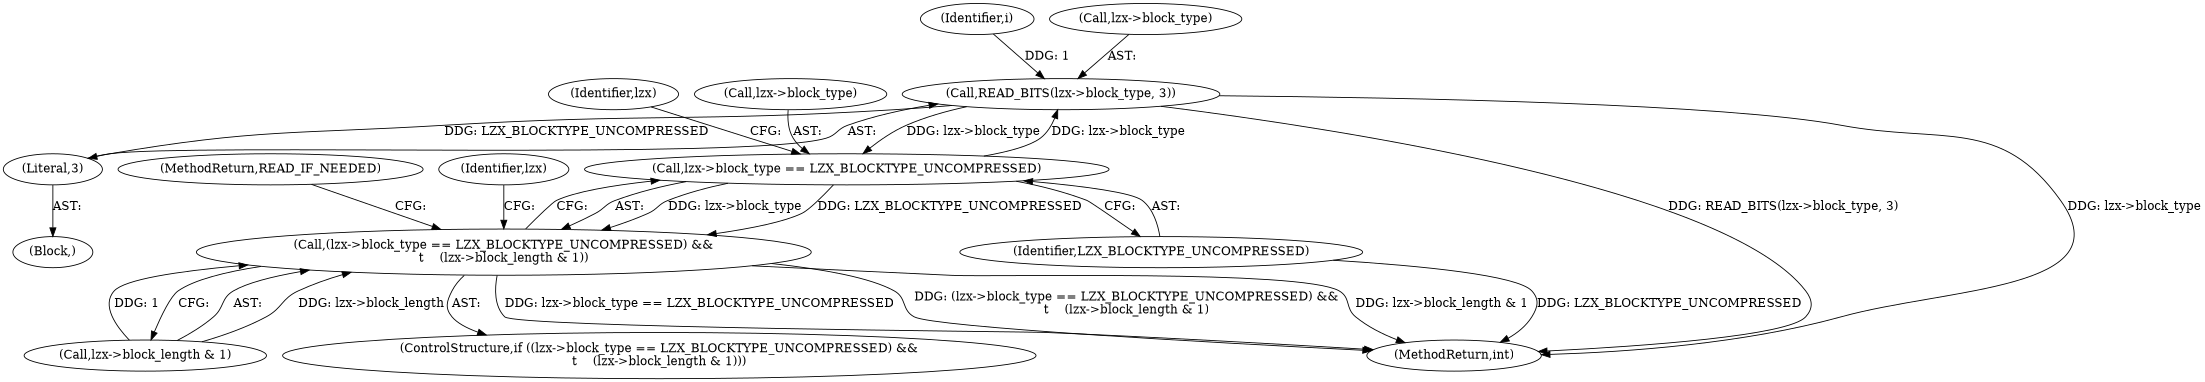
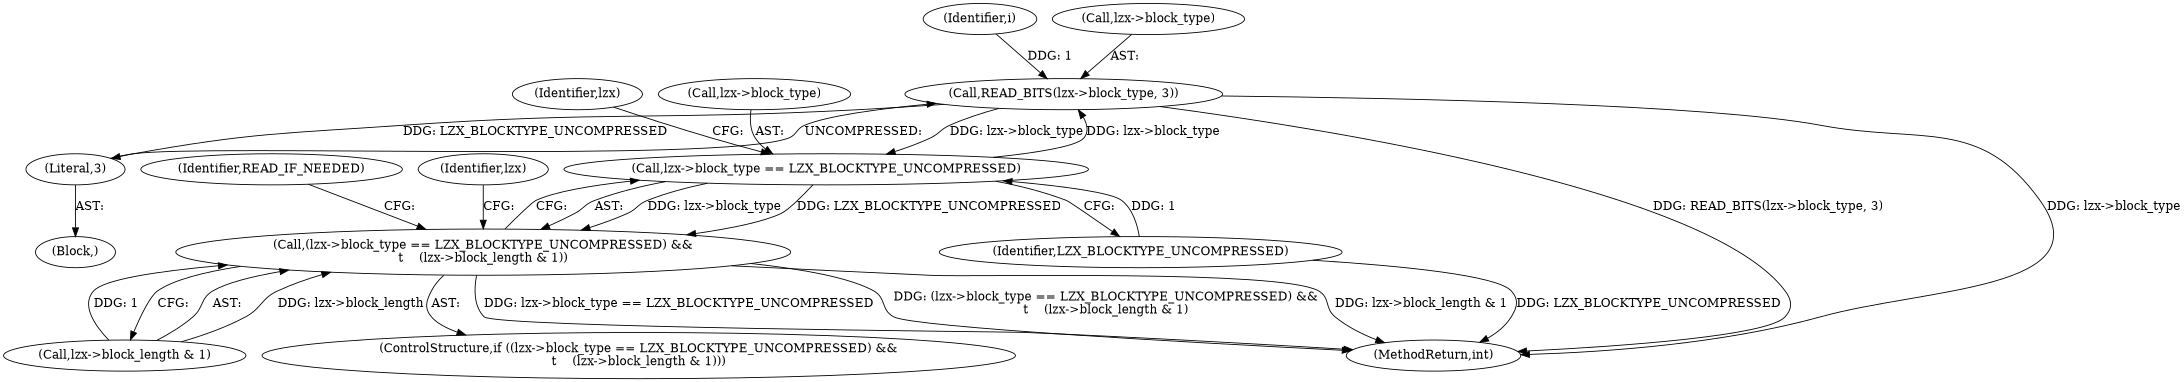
edge "(Literal,3)" -> "(Call,READ_BITS(lzx->block_type, 3))": label "AST: " -> "UNCOMPRESSED: "
node "(MethodReturn,READ_IF_NEEDED)": label "(MethodReturn,READ_IF_NEEDED)" -> "(Identifier,READ_IF_NEEDED)"
edge "(Identifier,LZX_BLOCKTYPE_UNCOMPRESSED)" -> "(Call,lzx->block_type == LZX_BLOCKTYPE_UNCOMPRESSED)": label "AST: " -> "DDG: 1"
